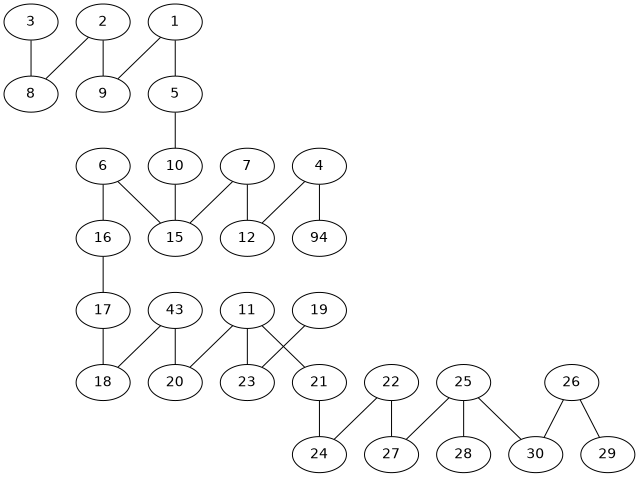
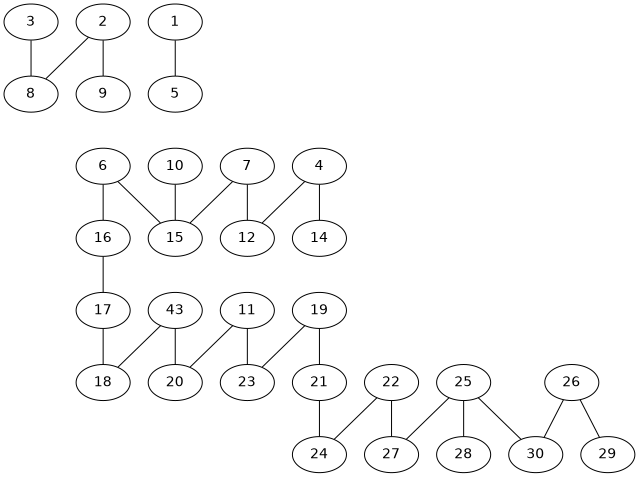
edge "1" -- "9": removed
edge "5" -- "10": removed
node "94": label "94" -> "14"
edge "11" -- "21": now "19" -- "21"
